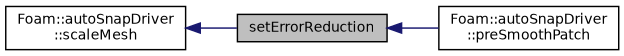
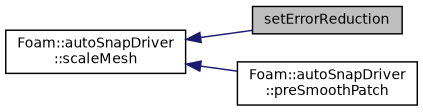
edge "Foam::autoSnapDriver ::preSmoothPatch" -> "setErrorReduction": now "Foam::autoSnapDriver ::preSmoothPatch" -> "Foam::autoSnapDriver ::scaleMesh"
